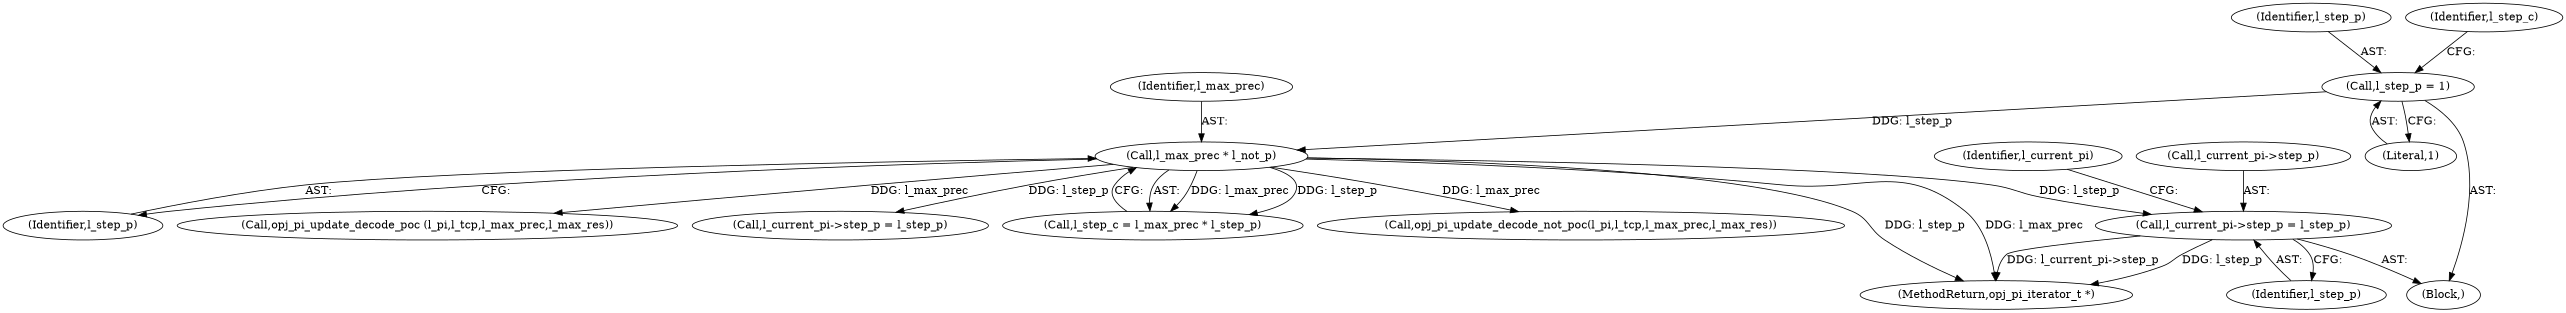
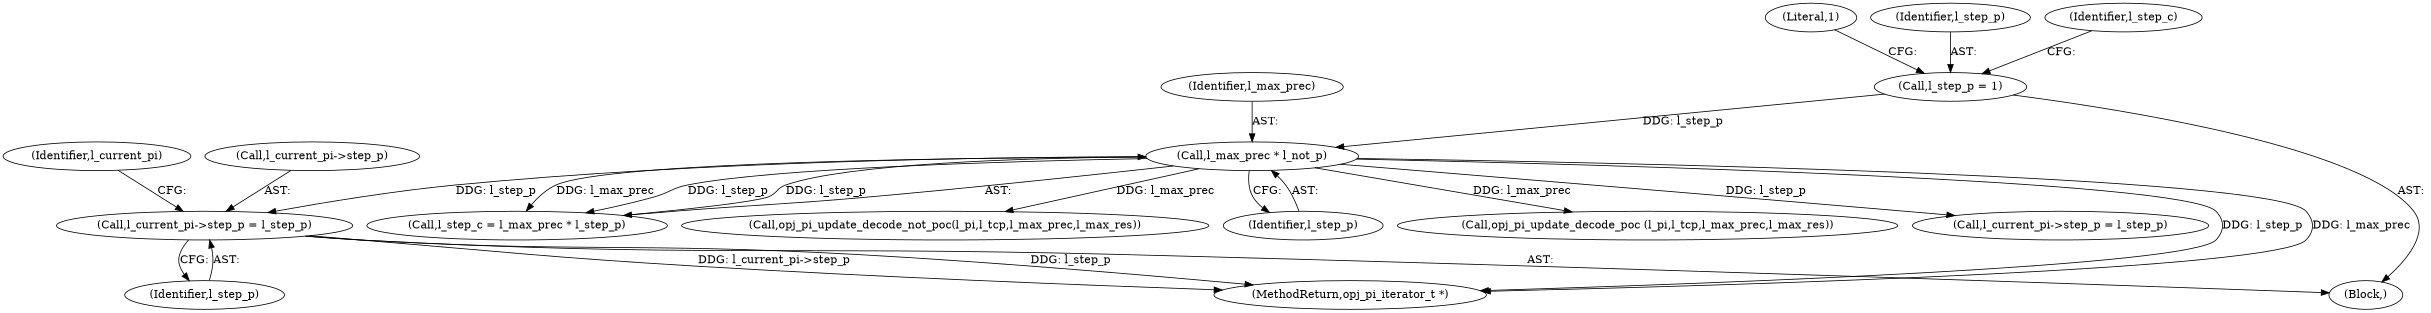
edge "(Call,l_step_p = 1)" -> "(Literal,1)": removed, label "CFG:"
edge "(Literal,1)" -> "(Call,l_step_p = 1)": label "AST: " -> "CFG: "
edge "(Call,l_step_c = l_max_prec * l_step_p)" -> "(Call,l_max_prec * l_not_p)": label "CFG: " -> "DDG: l_step_p"
